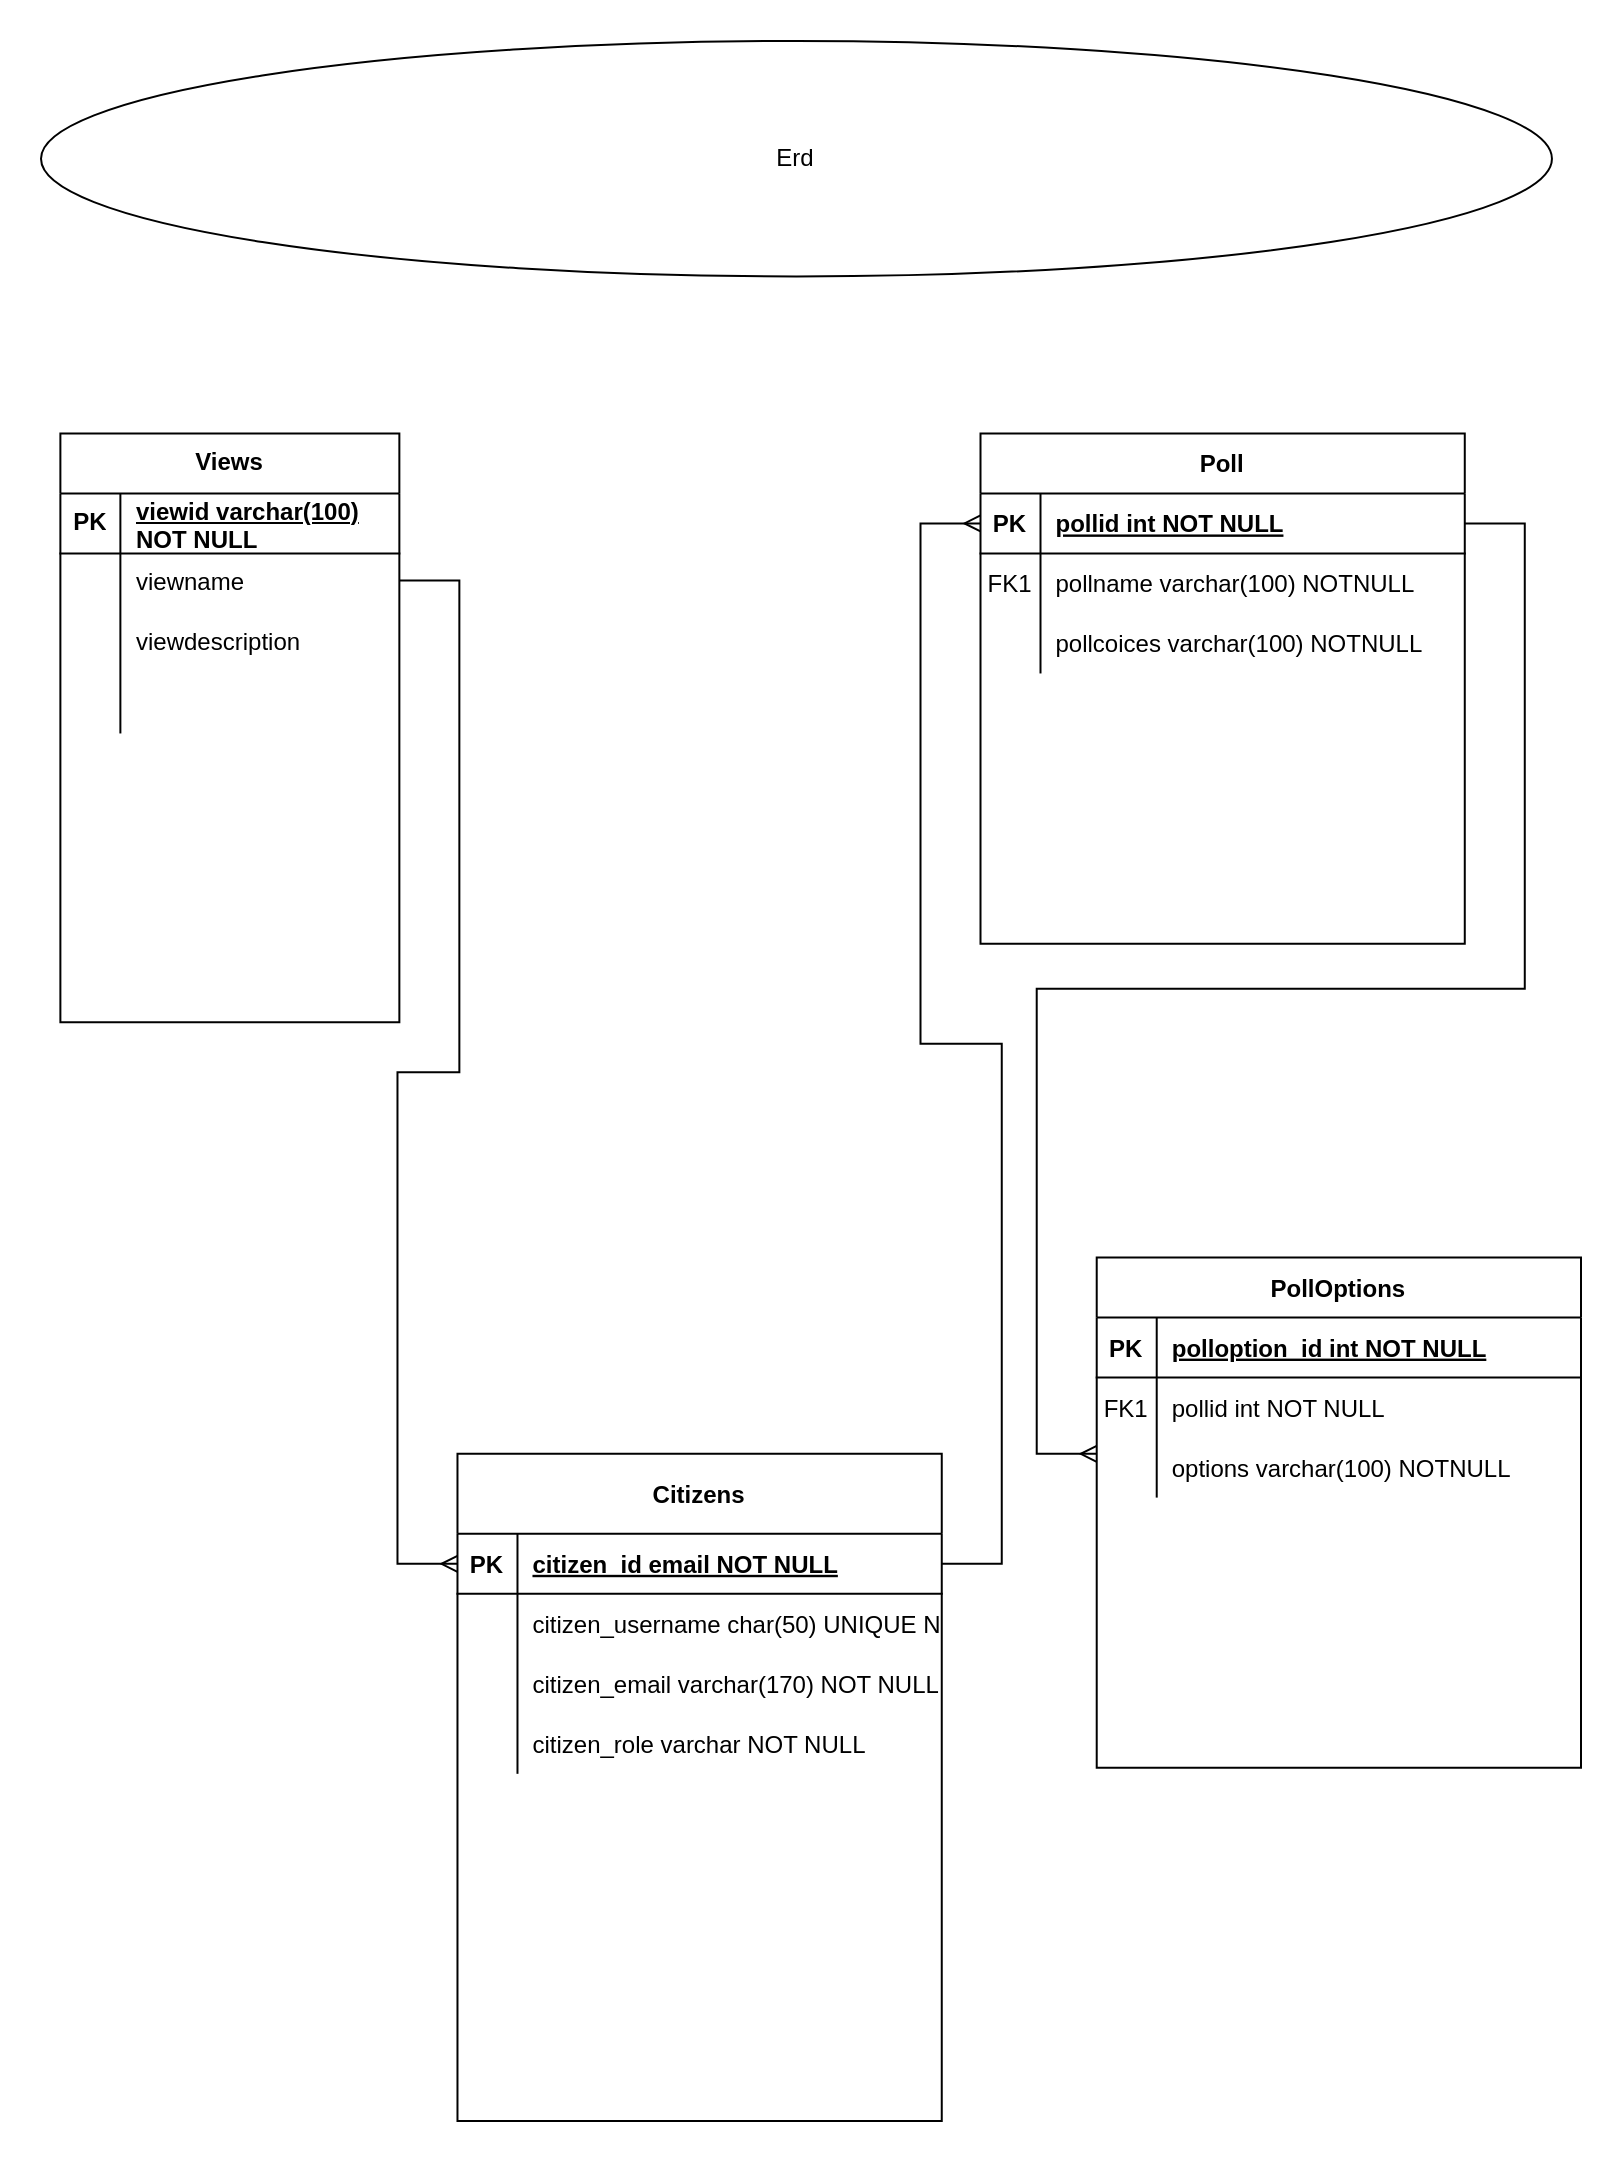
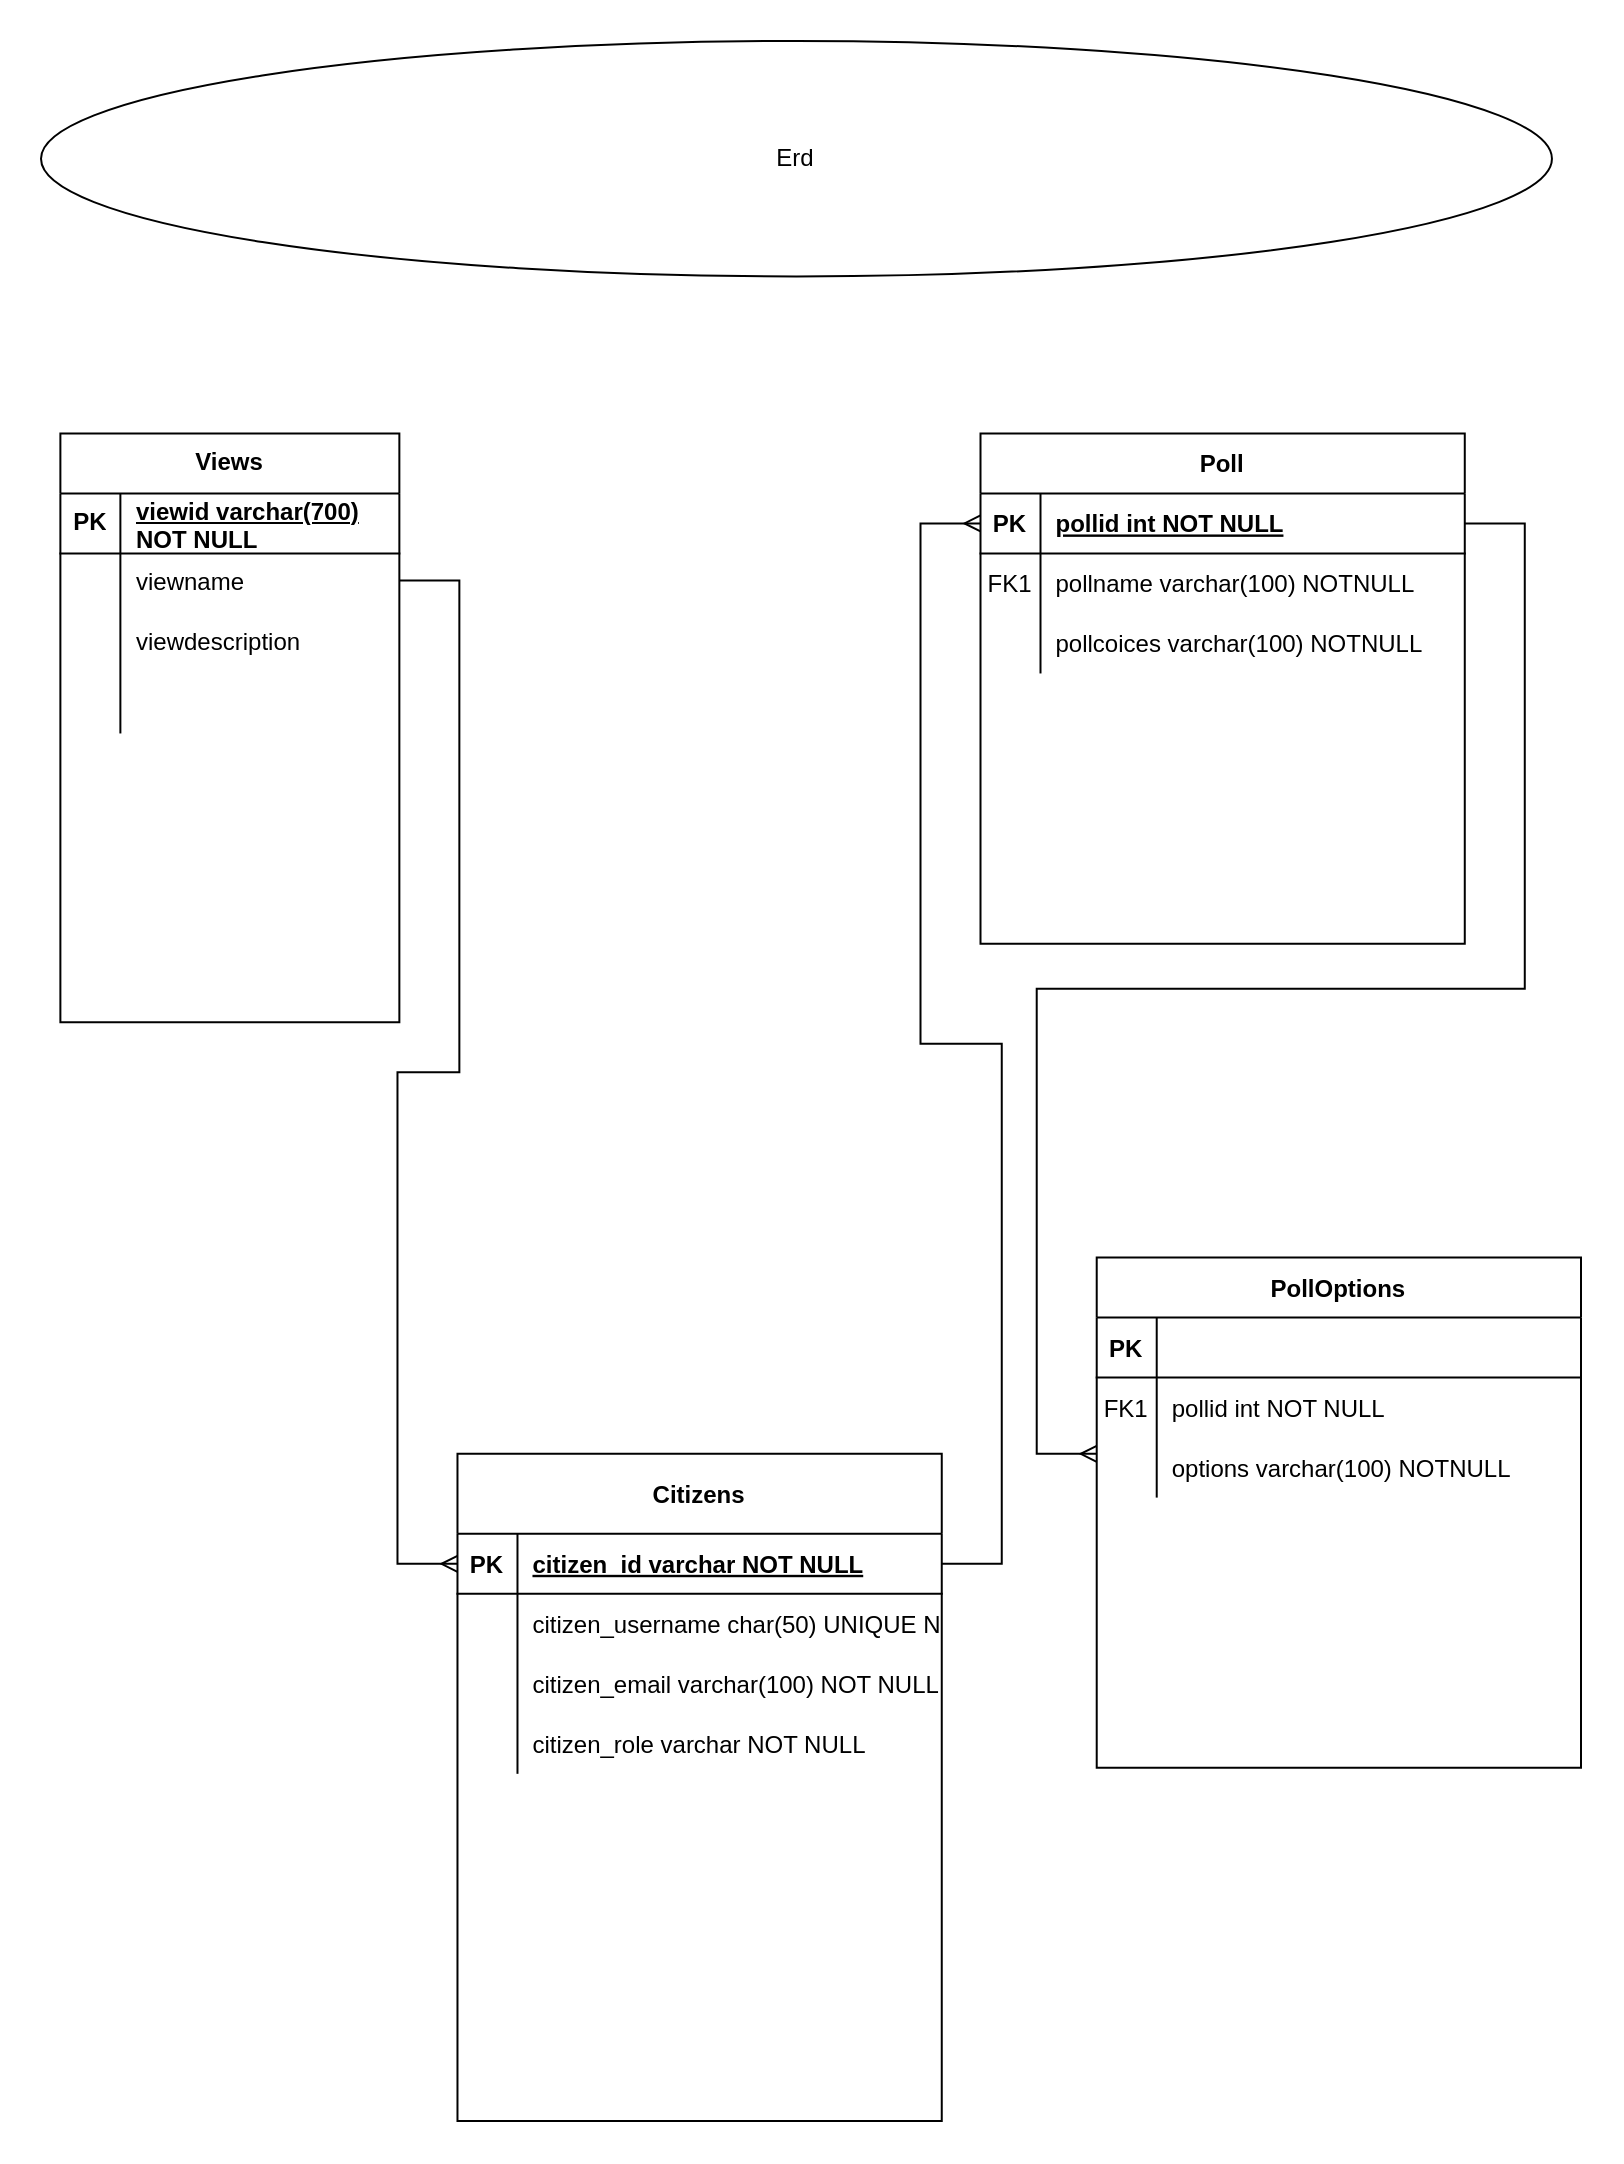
node "viewid varchar(100) NOT NULL": label "viewid varchar(100) NOT NULL" -> "viewid varchar(700) NOT NULL"
node "polloption_id int NOT NULL": removed
node "citizen_id email NOT NULL": label "citizen_id email NOT NULL" -> "citizen_id varchar NOT NULL"
node "citizen_email varchar(170) NOT NULL": label "citizen_email varchar(170) NOT NULL" -> "citizen_email varchar(100) NOT NULL"
